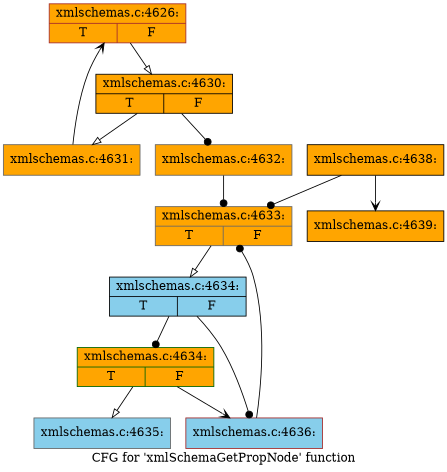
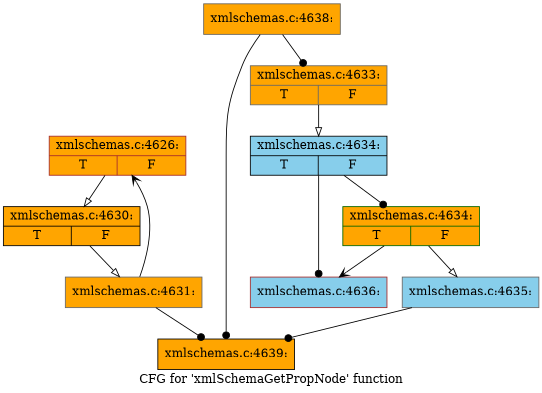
node "xmlschemas.c:4632:": removed
node "xmlschemas.c:4638:": color black -> gray40
edge "xmlschemas.c:4638:" -> "xmlschemas.c:4639:": arrowhead vee -> dot
edge "xmlschemas.c:4631:" -> "xmlschemas.c:4639:": added
edge "xmlschemas.c:4635:" -> "xmlschemas.c:4639:": added
edge "xmlschemas.c:4636:" -> "xmlschemas.c:4633:": removed
